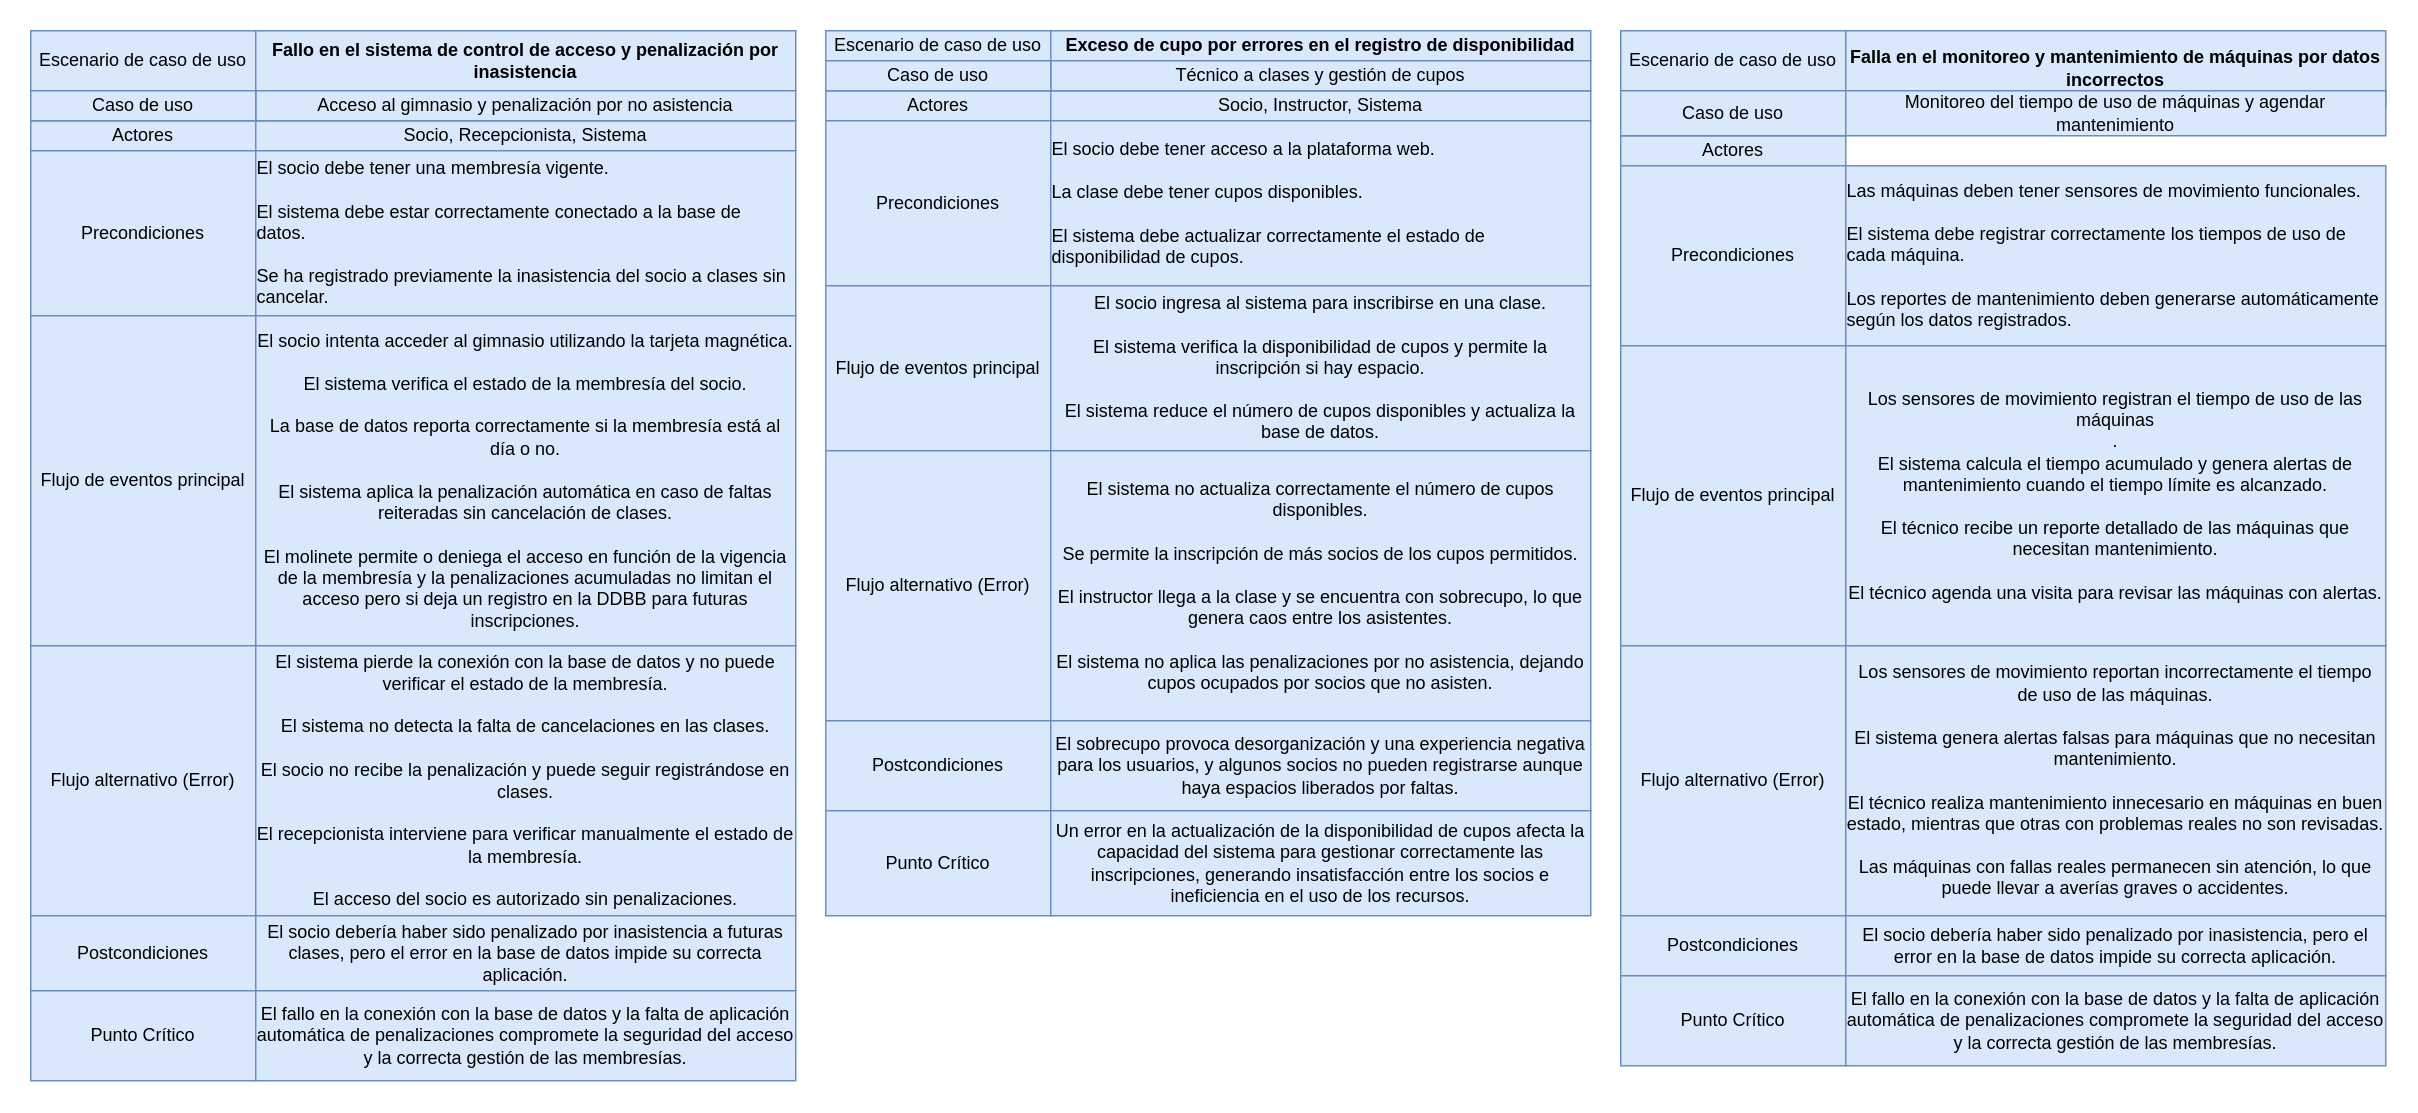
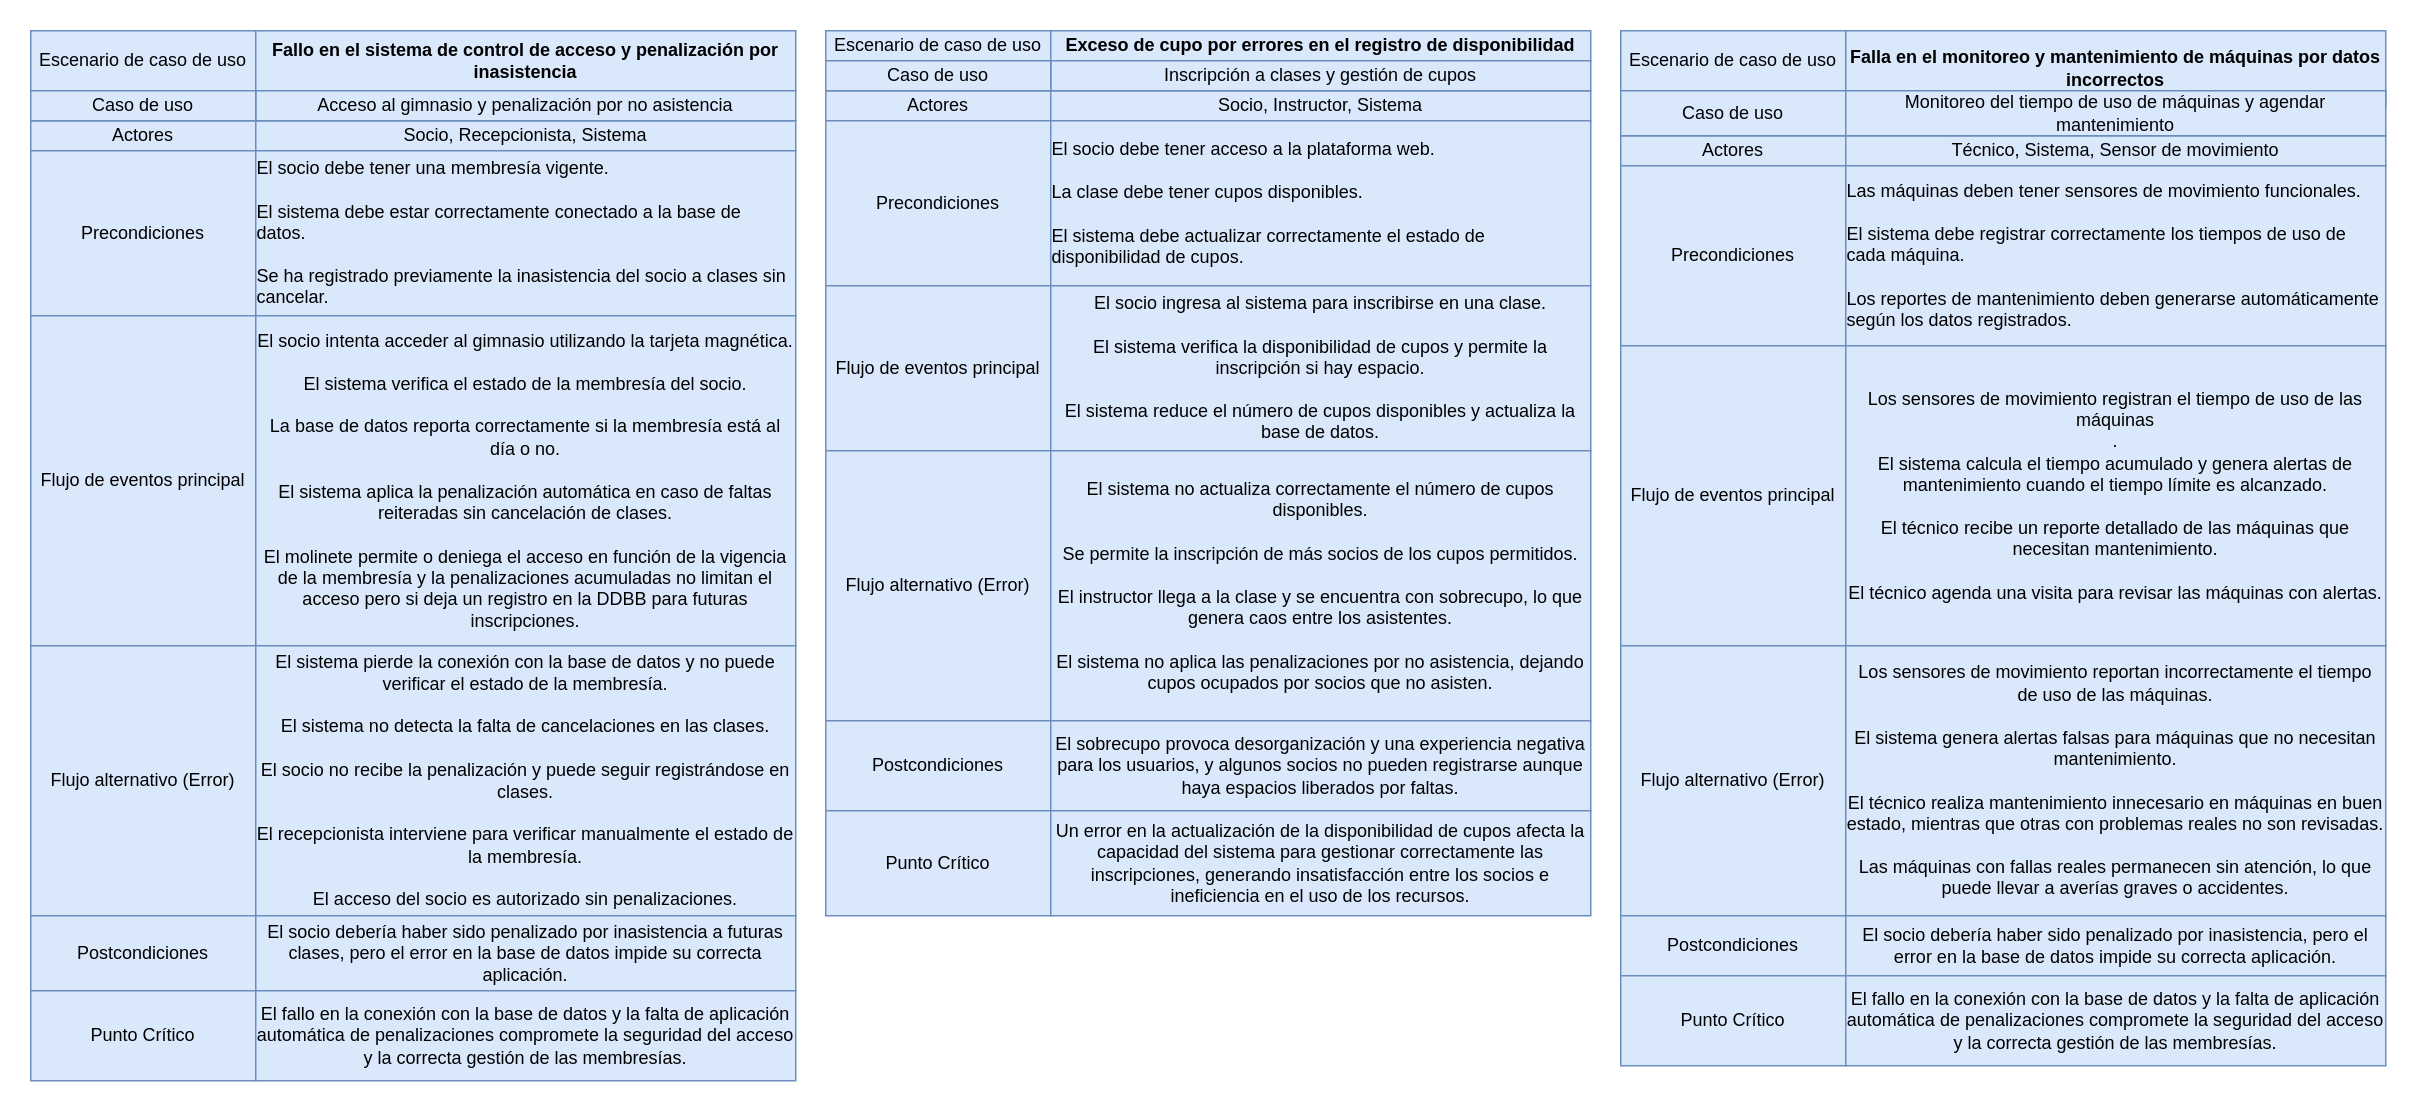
node "Técnico a clases y gestión de cupos": label "Técnico a clases y gestión de cupos" -> "Inscripción a clases y gestión de cupos"
node "Técnico, Sistema, Sensor de movimiento": added
